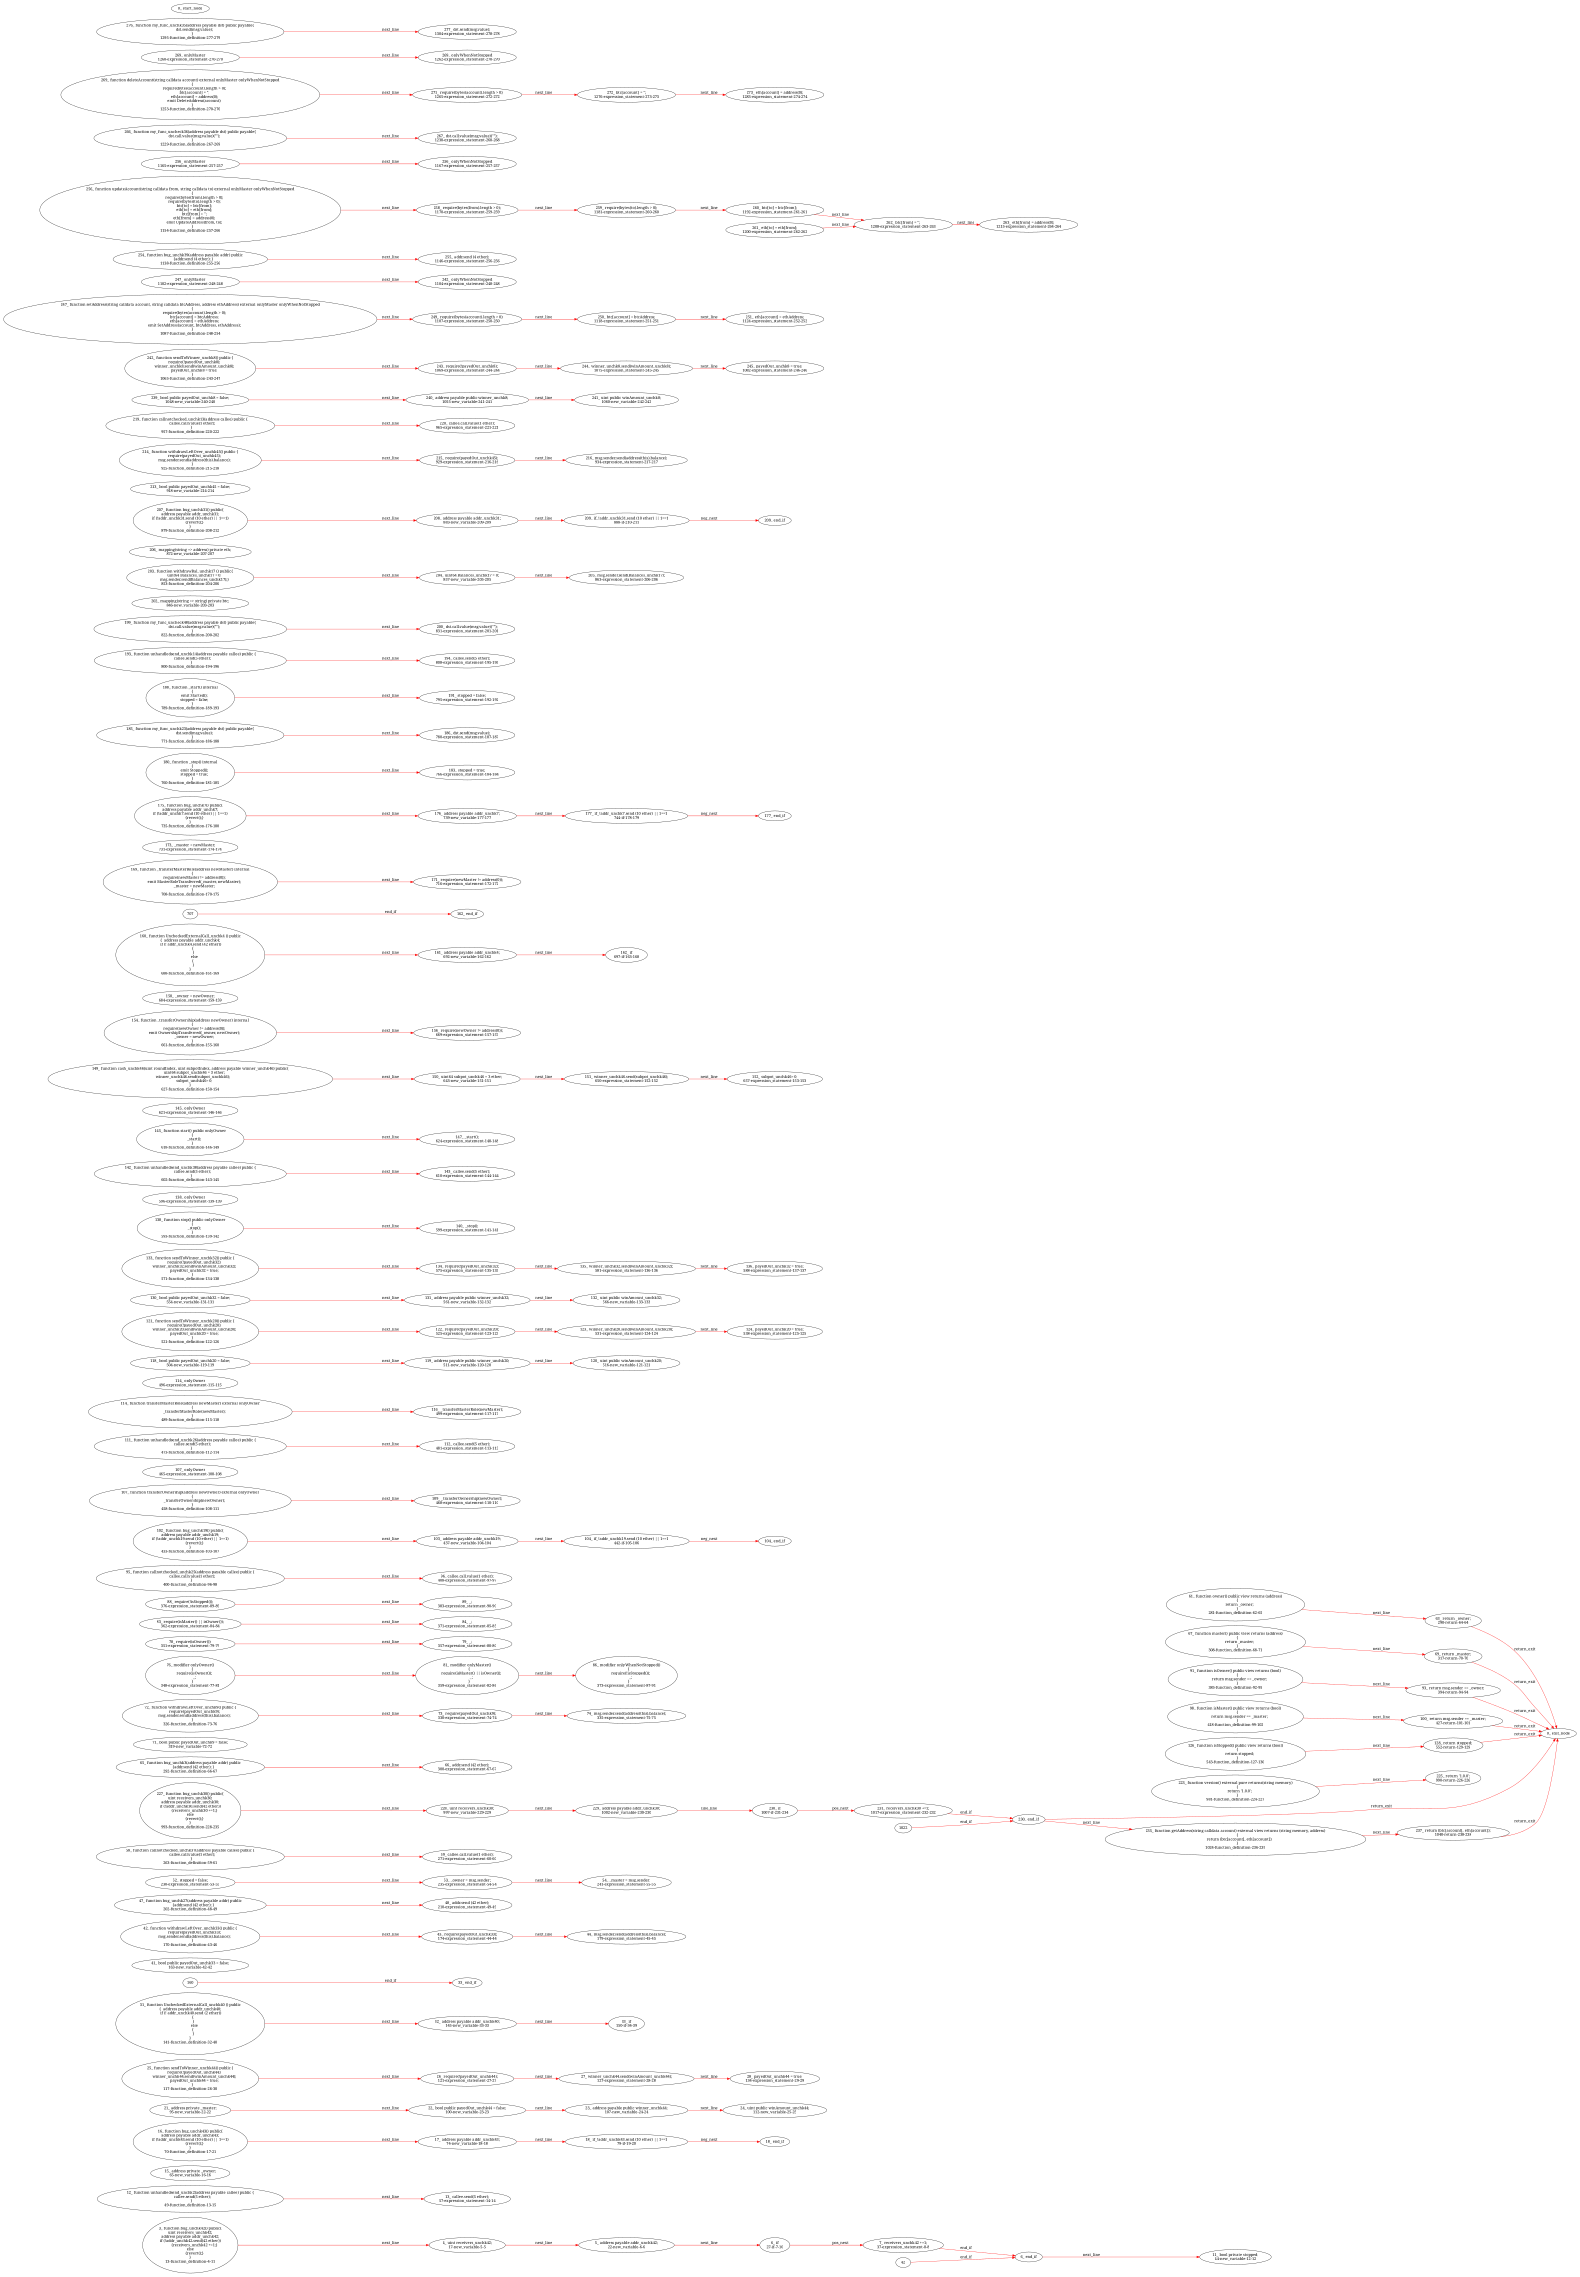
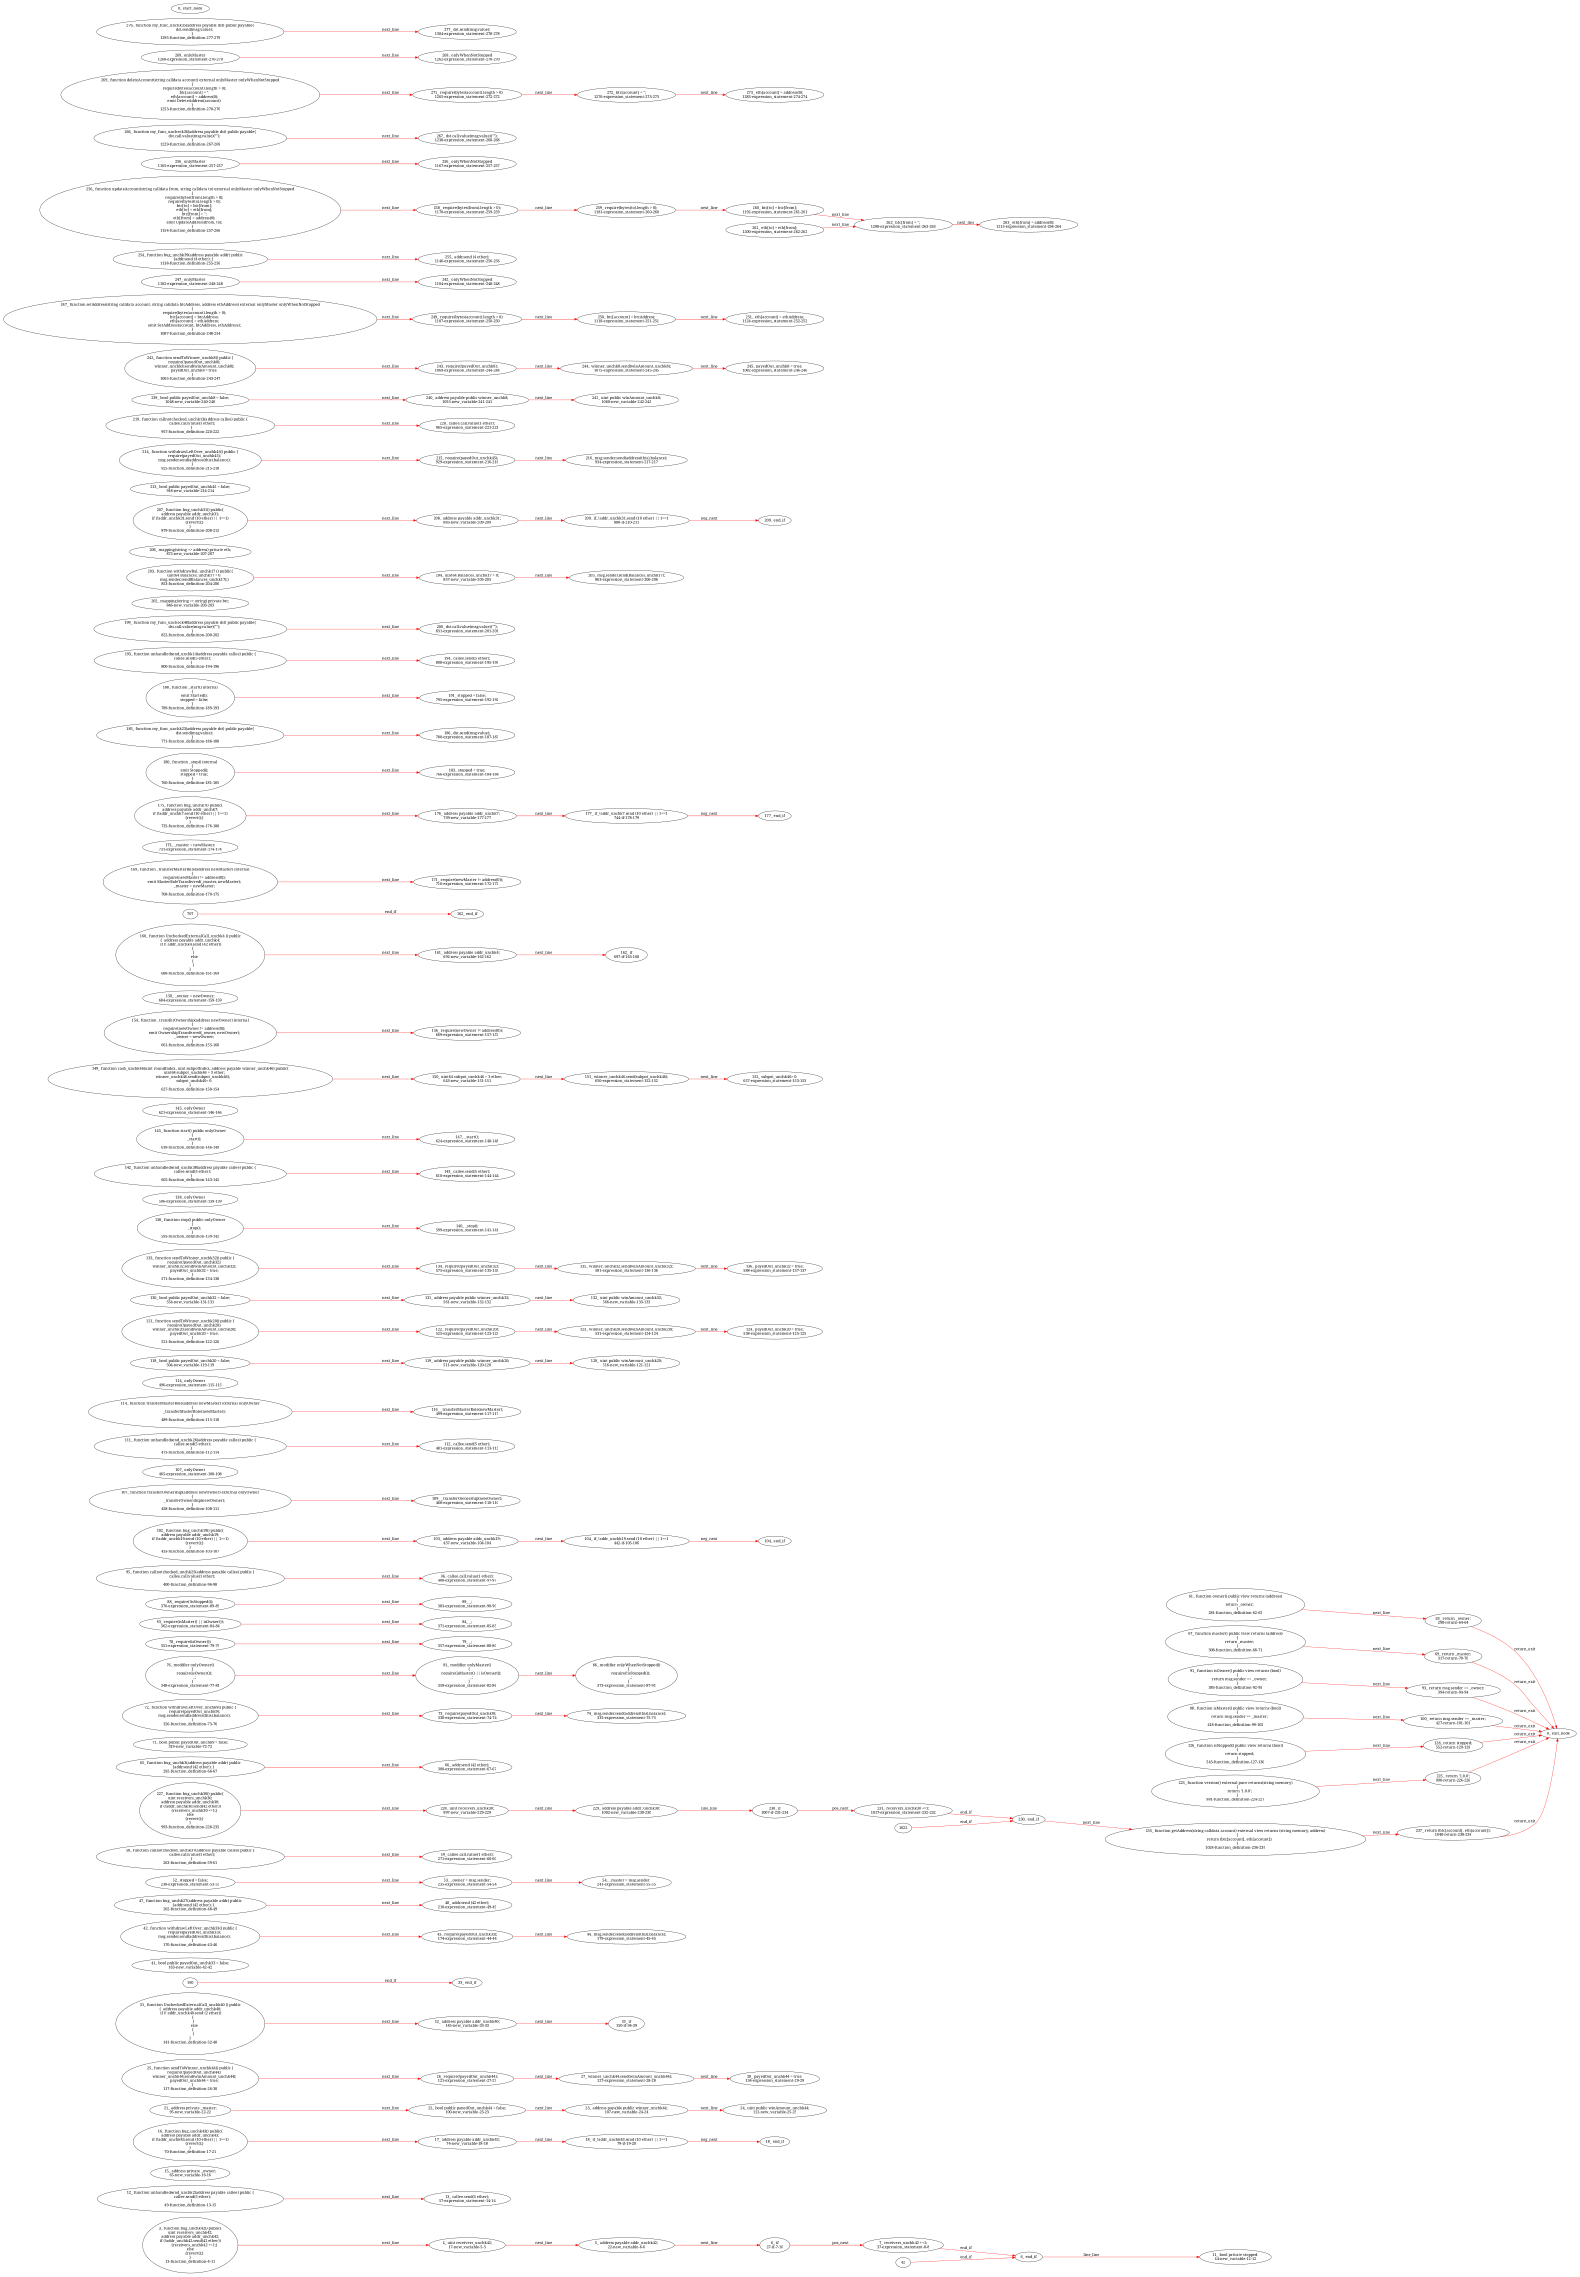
edge "230_ end_if" -> "0_ exit_node": now "225_ return '1.0.0'; 990-return-226-226" -> "0_ exit_node"
edge "6_ end_if" -> "11_ bool private stopped; 44-new_variable-12-12": label "next_line" -> "line_line"
